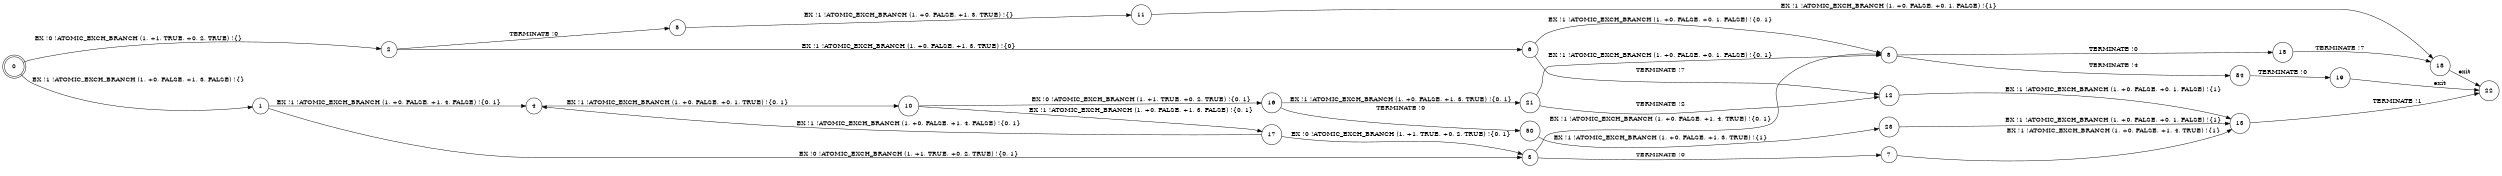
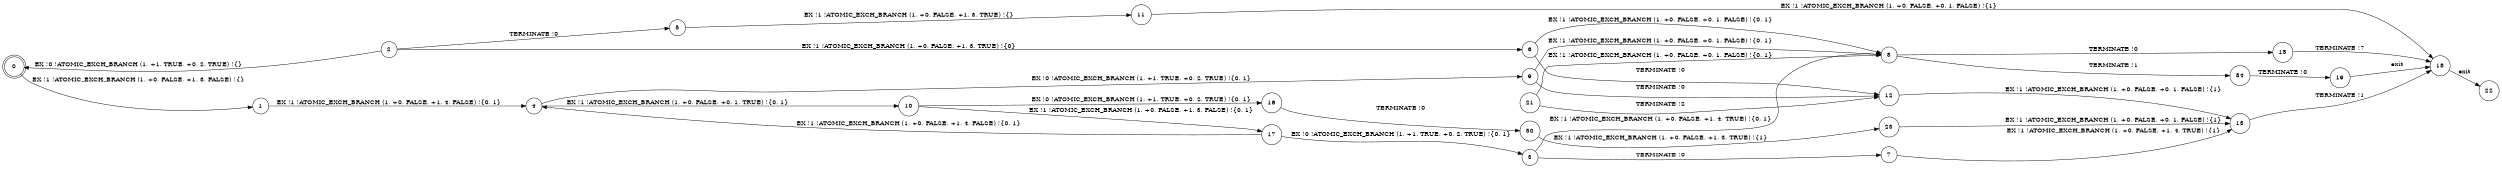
edge "0" -> "2": reversed
edge "8" -> "84": label "TERMINATE !4" -> "TERMINATE !1"
edge "6" -> "12": label "TERMINATE !7" -> "TERMINATE !0"
node "9": added
edge "19" -> "22": now "19" -> "18"
edge "16" -> "21": removed, label "EX !1 !ATOMIC_EXCH_BRANCH (1, +0, FALSE, +1, 3, TRUE) !{0, 1}"
edge "13" -> "22": now "13" -> "18"
edge "1" -> "3": removed, label "EX !0 !ATOMIC_EXCH_BRANCH (1, +1, TRUE, +0, 2, TRUE) !{0, 1}"
